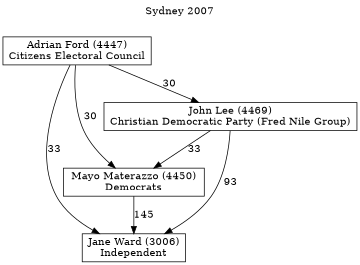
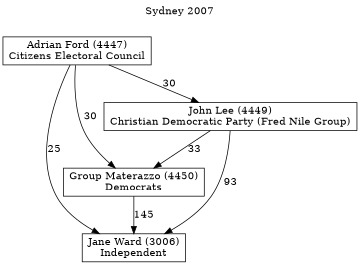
node "John Lee (4469) Christian Democratic Party (Fred Nile Group)": label "John Lee (4469) Christian Democratic Party (Fred Nile Group)" -> "John Lee (4449) Christian Democratic Party (Fred Nile Group)"
edge "Adrian Ford (4447) Citizens Electoral Council" -> "Jane Ward (3006) Independent": label "33" -> "25"
node "Mayo Materazzo (4450) Democrats": label "Mayo Materazzo (4450) Democrats" -> "Group Materazzo (4450) Democrats"
